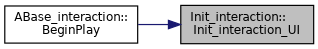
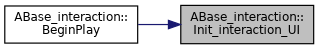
node "Init_interaction:: Init_interaction_UI": label "Init_interaction:: Init_interaction_UI" -> "ABase_interaction:: Init_interaction_UI"
